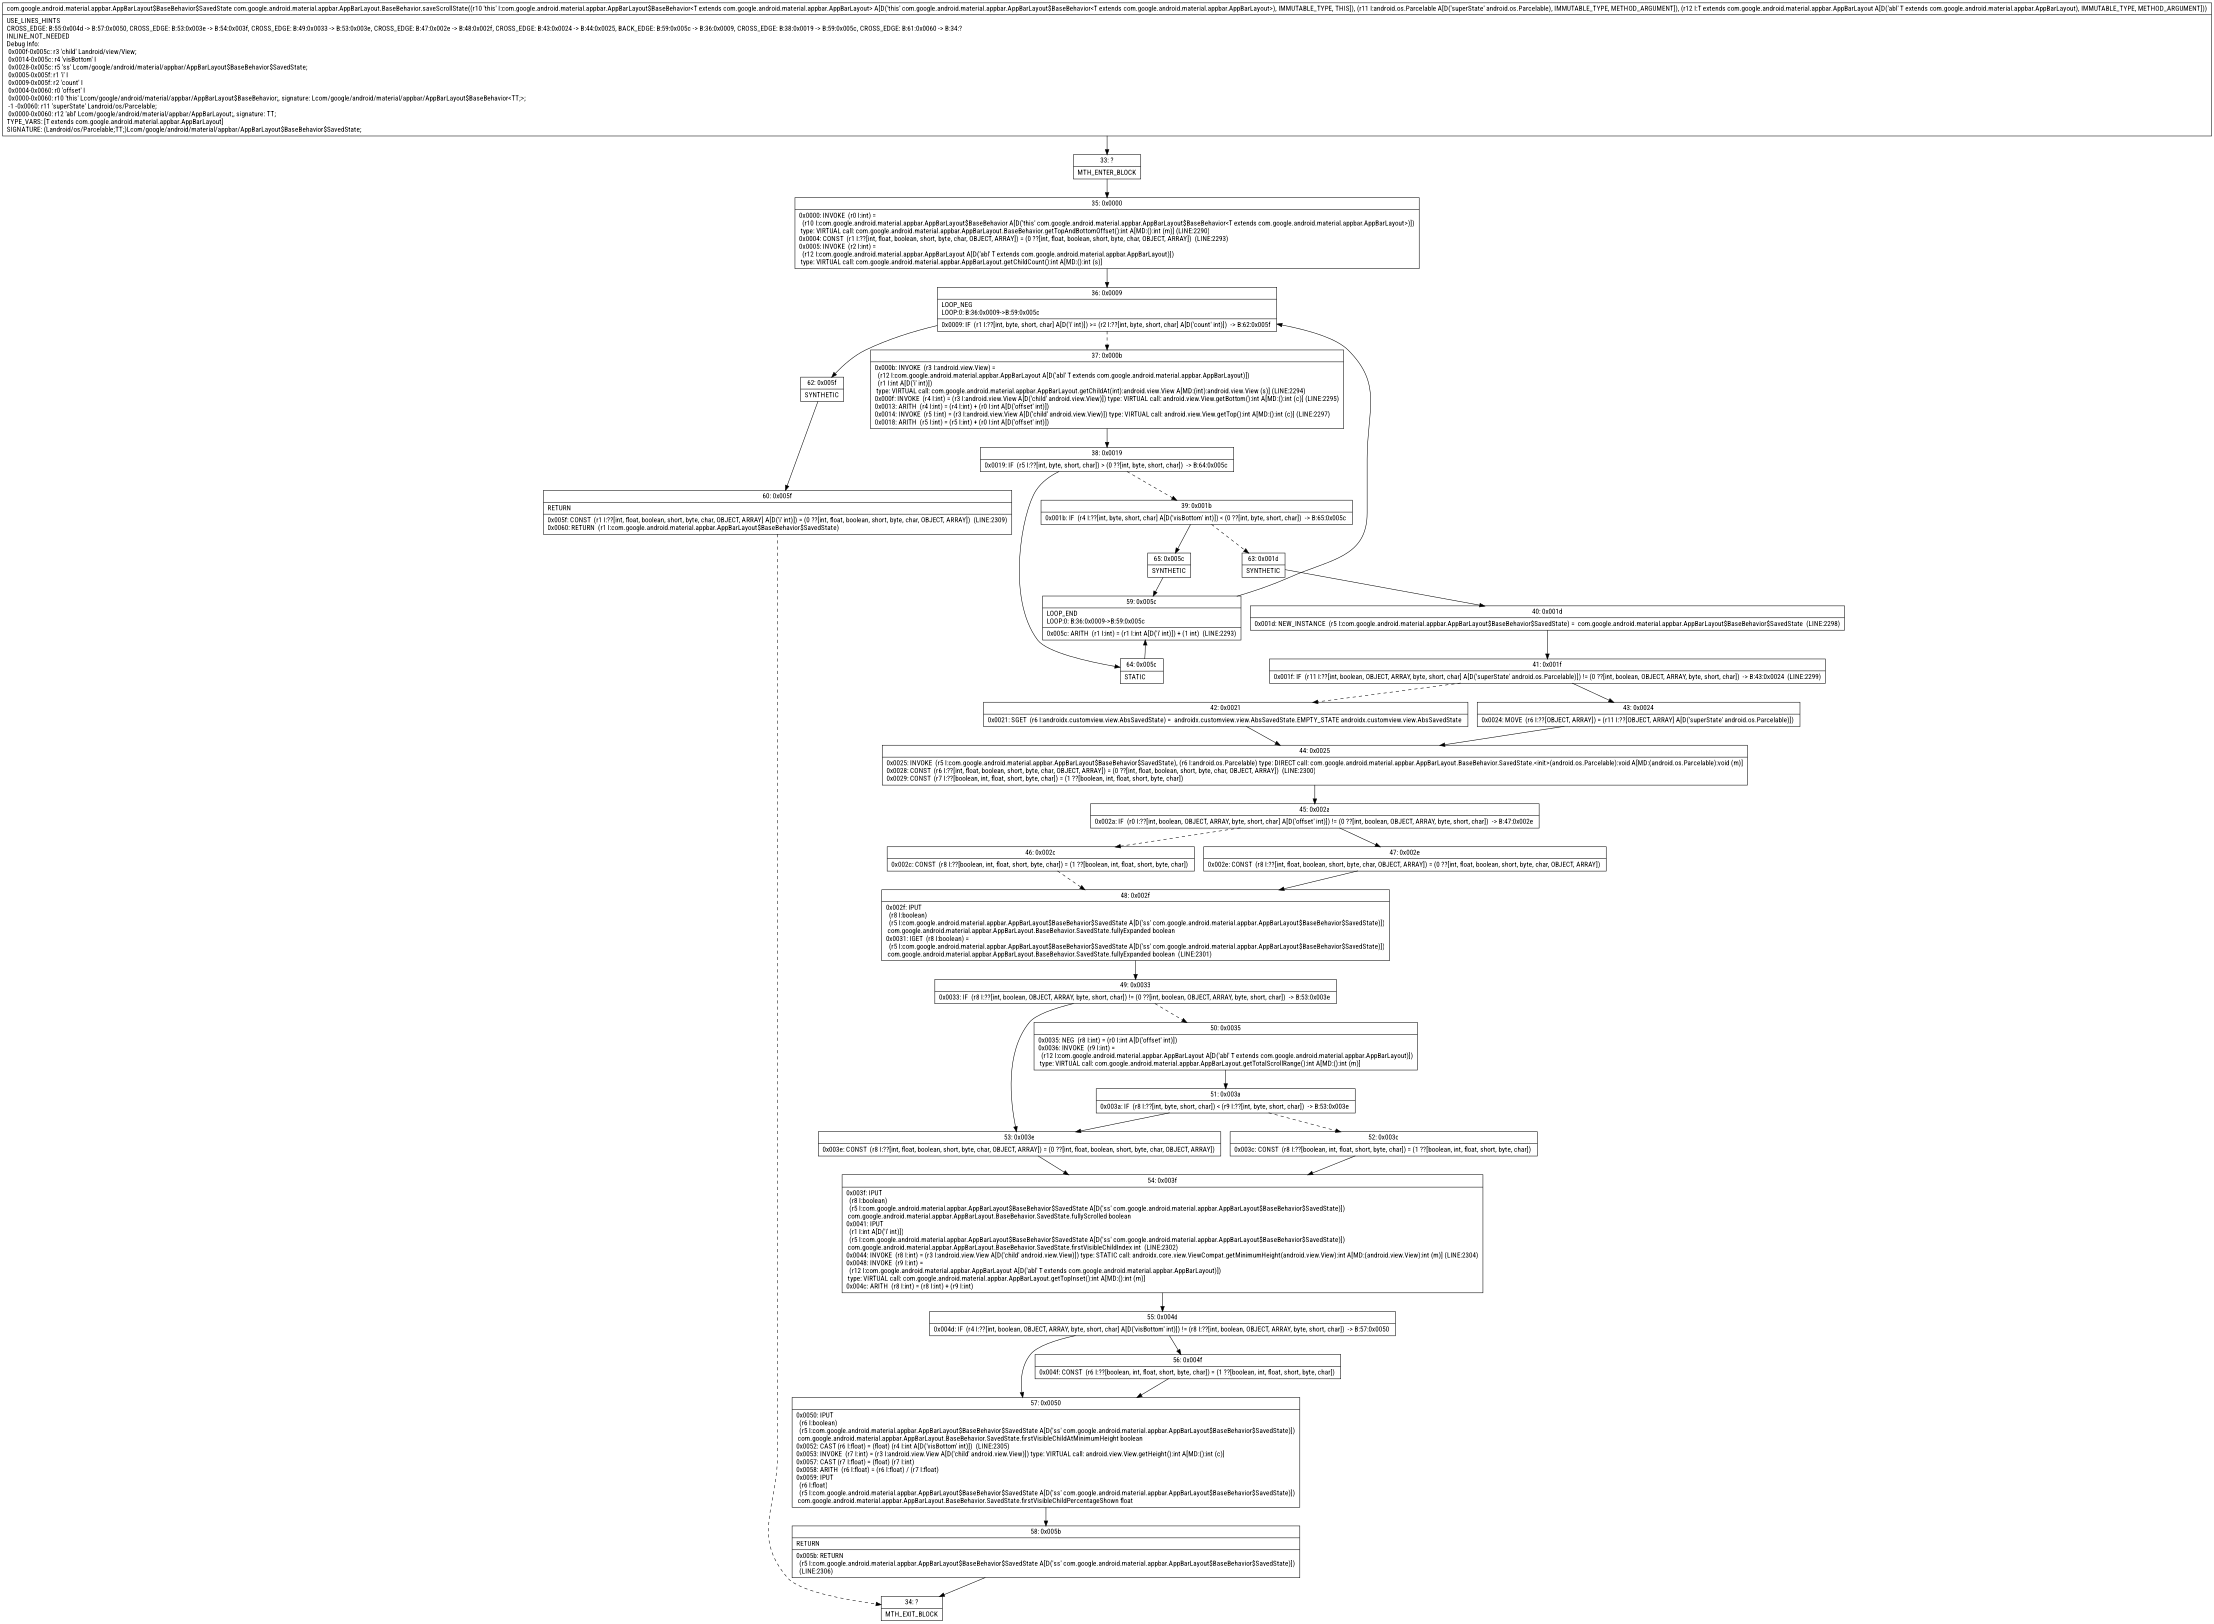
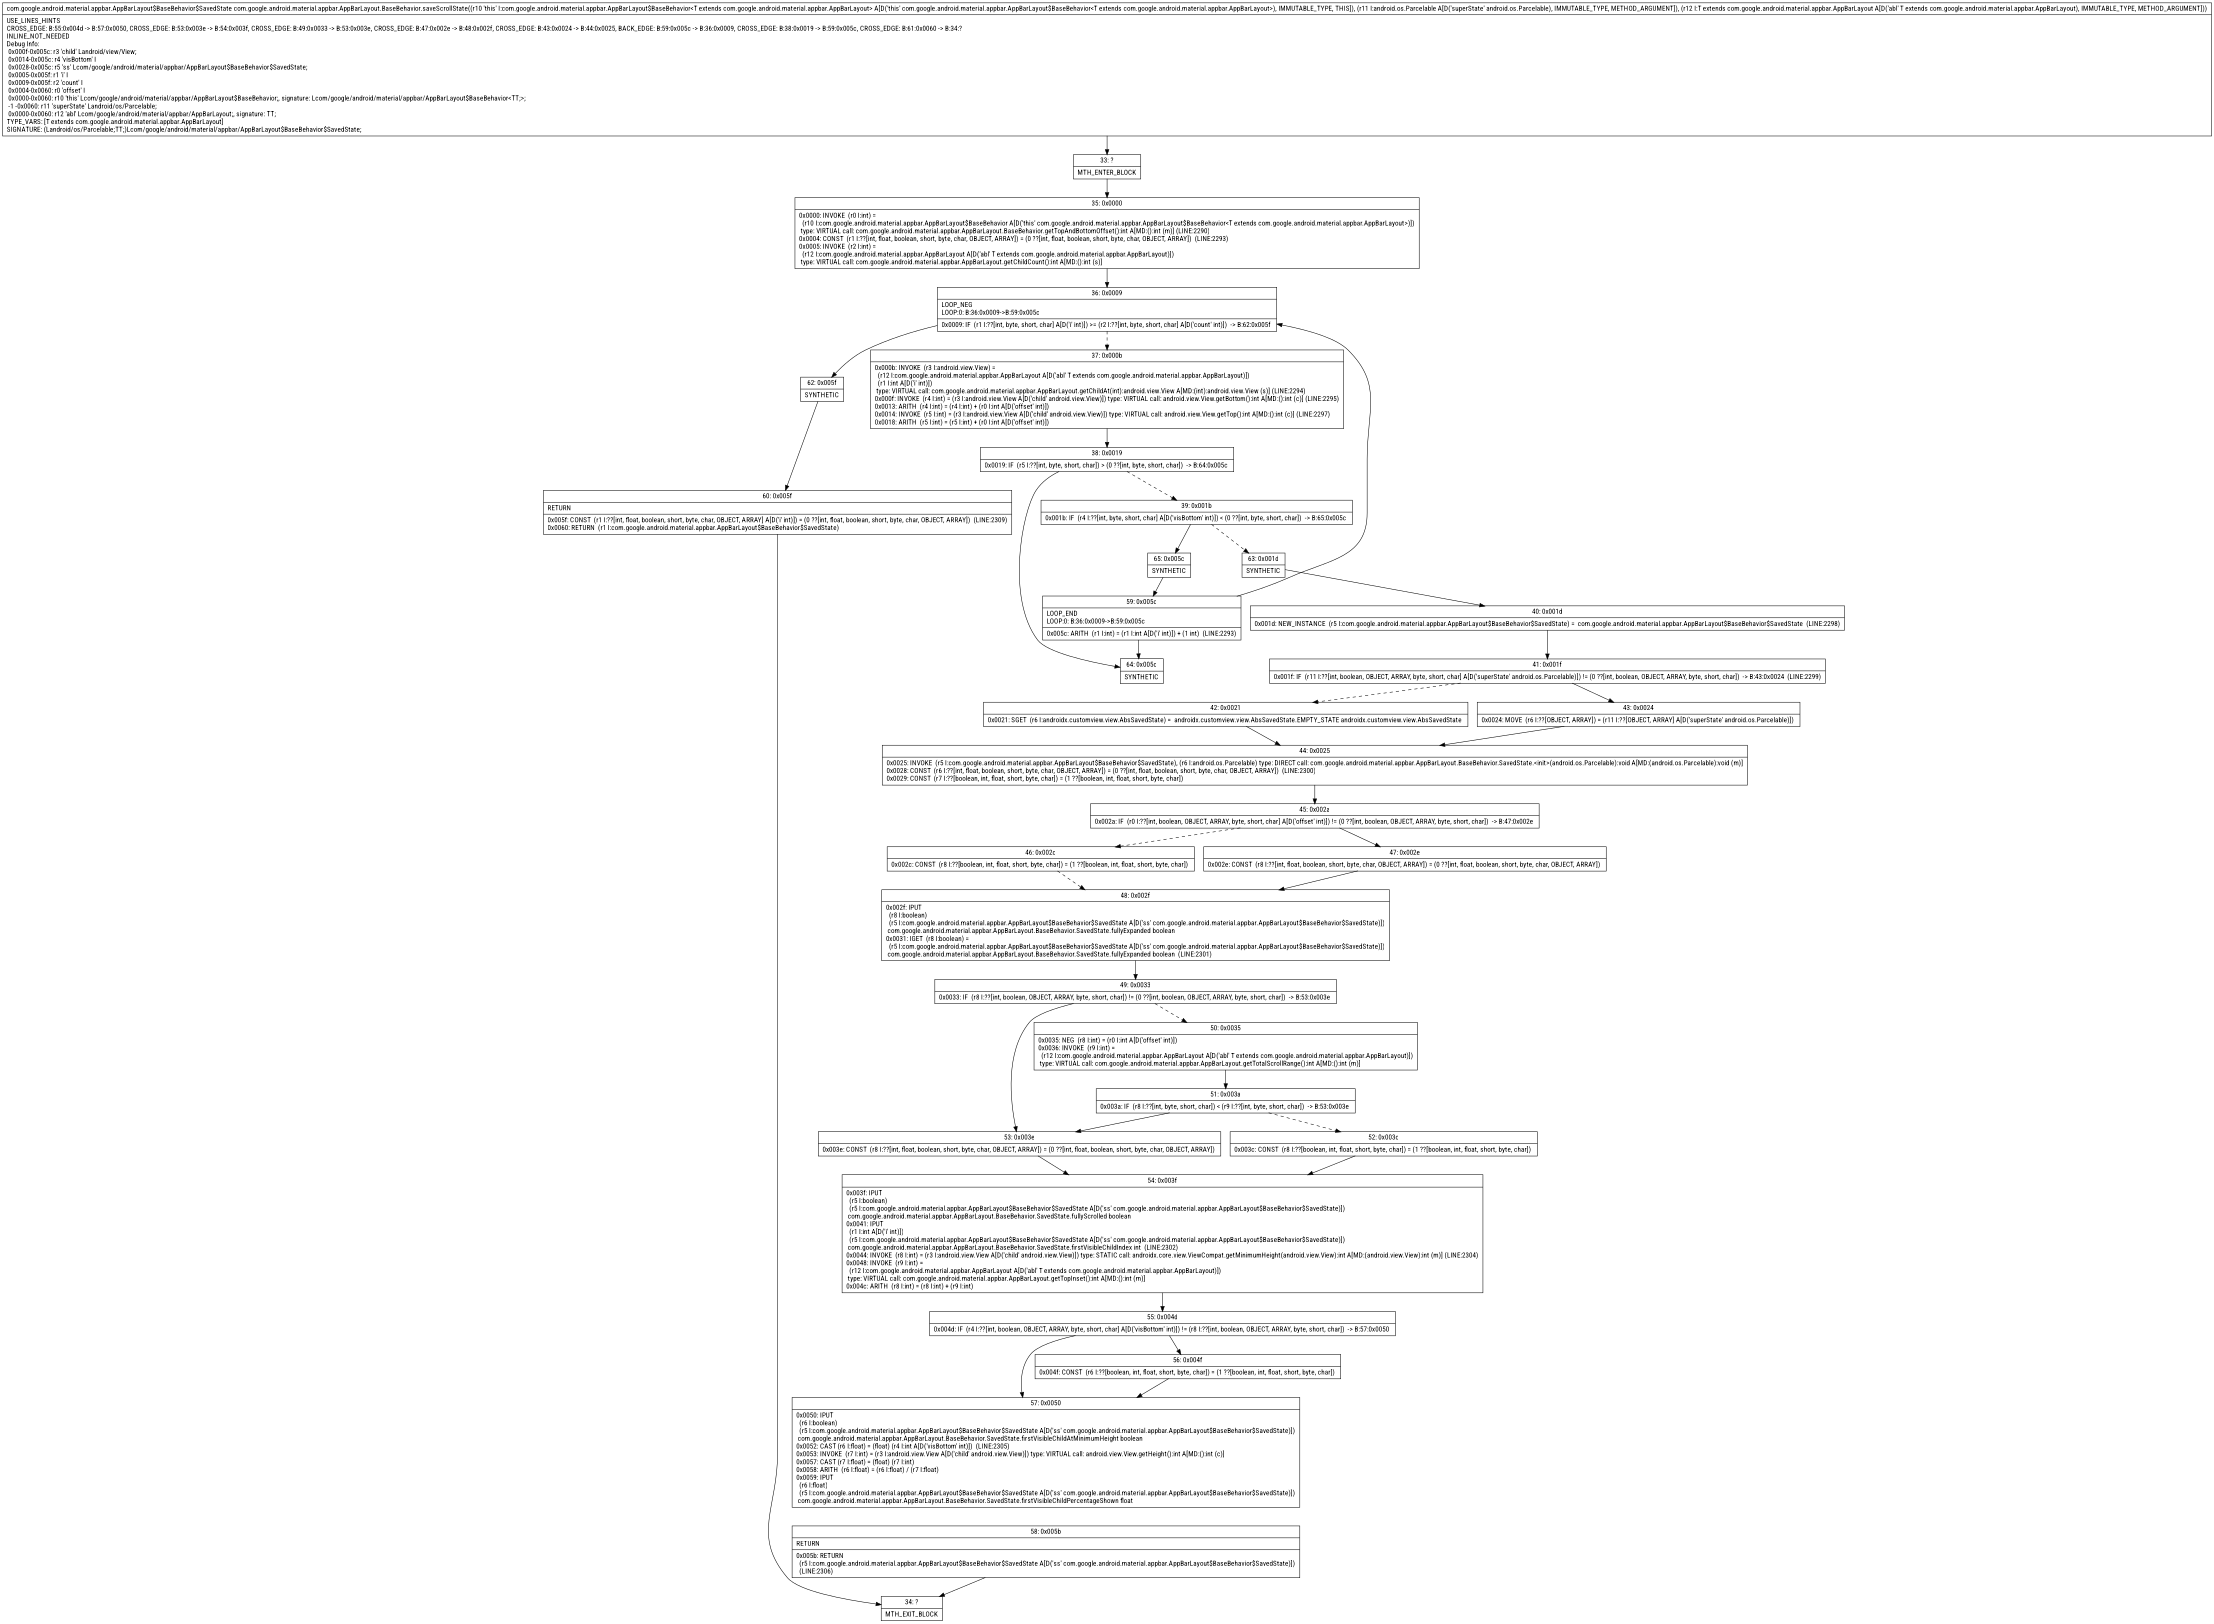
edge "64: 0x005c" -> "59: 0x005c": reversed
node "64: 0x005c": text "STATIC" -> "SYNTHETIC"
edge "60: 0x005f" -> "34: ?": style dashed -> solid
node "54: 0x003f": text "(r8 I:boolean)" -> "(r5 I:boolean)"
edge "57: 0x0050" -> "58: 0x005b": removed
